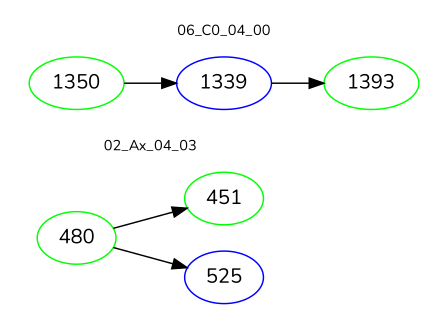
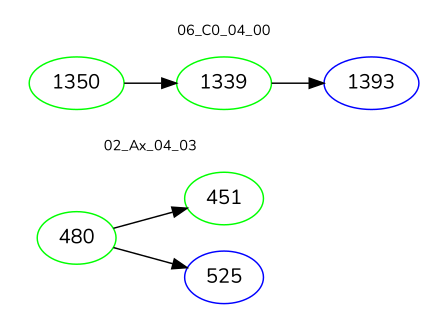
node "1339": color blue -> green
node "1393": color green -> blue
